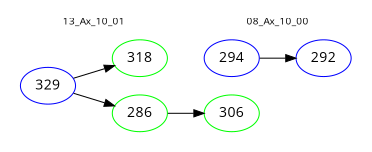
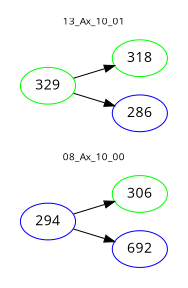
node "292": label "292" -> "692"
node "329": color blue -> green
node "286": color green -> blue
edge "286" -> "306": now "294" -> "306"
